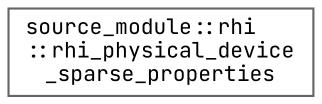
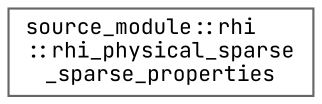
node "source_module::rhi ::rhi_physical_device _sparse_properties": label "source_module::rhi ::rhi_physical_device _sparse_properties" -> "source_module::rhi ::rhi_physical_sparse _sparse_properties"
